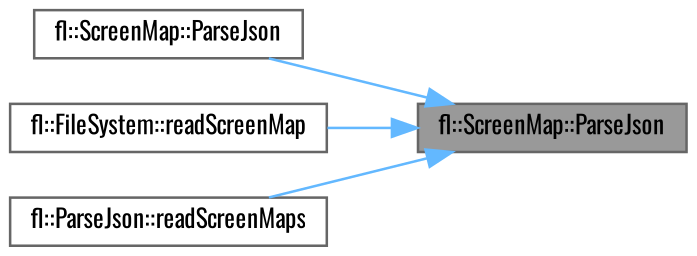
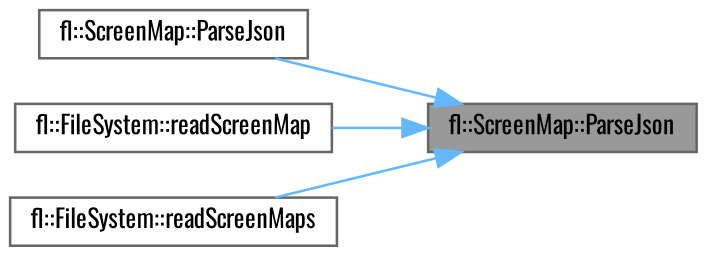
node "fl::ParseJson::readScreenMaps": label "fl::ParseJson::readScreenMaps" -> "fl::FileSystem::readScreenMaps"
